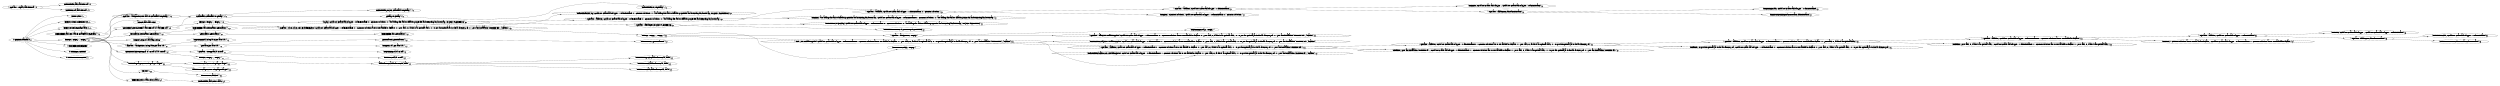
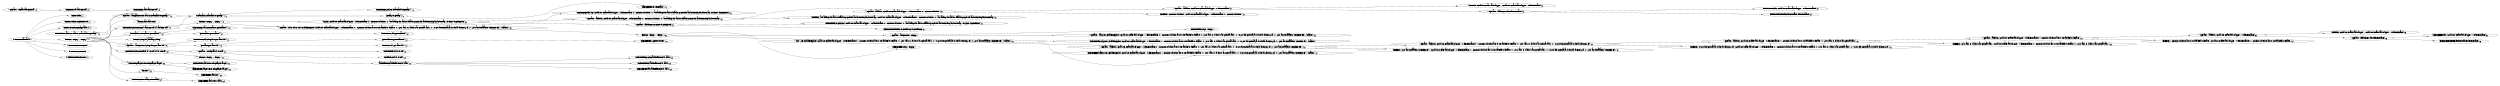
edge "(<operator>.equals,task == null)" -> "(IDENTIFIER,task,task == null)": now "(LITERAL,null,task == null)" -> "(IDENTIFIER,task,task == null)"
